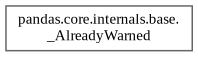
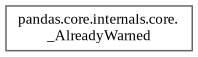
node "pandas.core.internals.base. _AlreadyWarned": label "pandas.core.internals.base. _AlreadyWarned" -> "pandas.core.internals.core. _AlreadyWarned"
